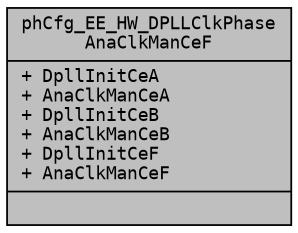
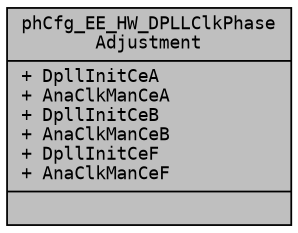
node "phCfg_EE_HW_DPLLClkPhase": text "AnaClkManCeF" -> "Adjustment"
